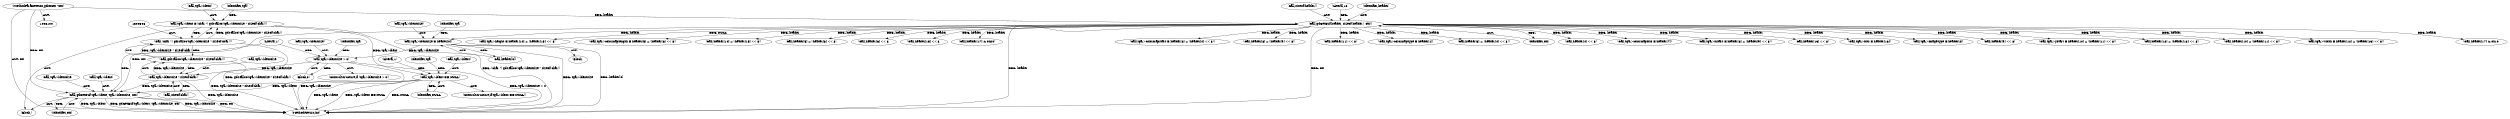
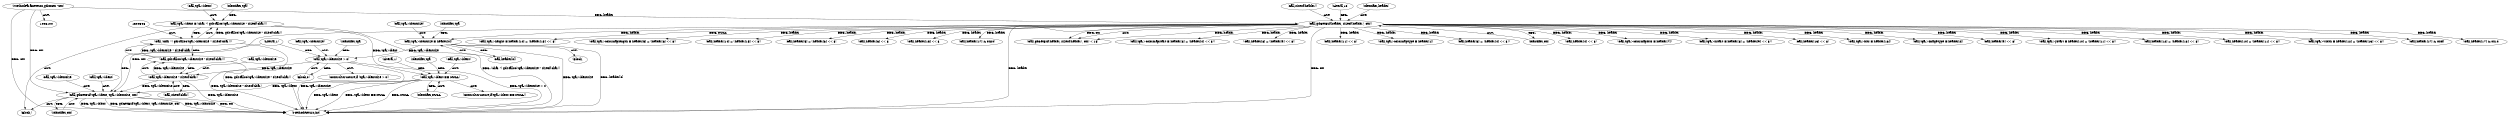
node "(Call,gdGetBuf(header, sizeof(header), ctx) < 18)": added
node "(Call,header[17] & 0x0f)": added
edge "(MethodParameterIn,gdIOCtx *ctx)" -> "(MethodReturn,int)": label "AST: ctx" -> "DDG: ctx"
